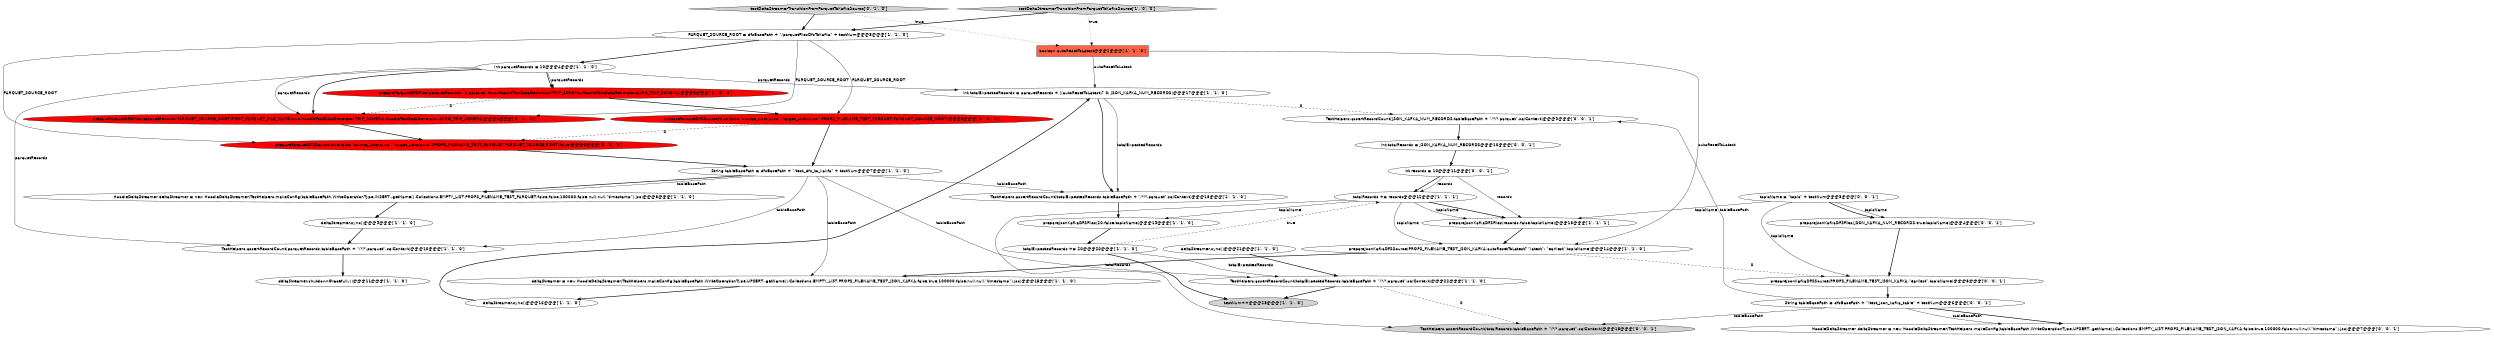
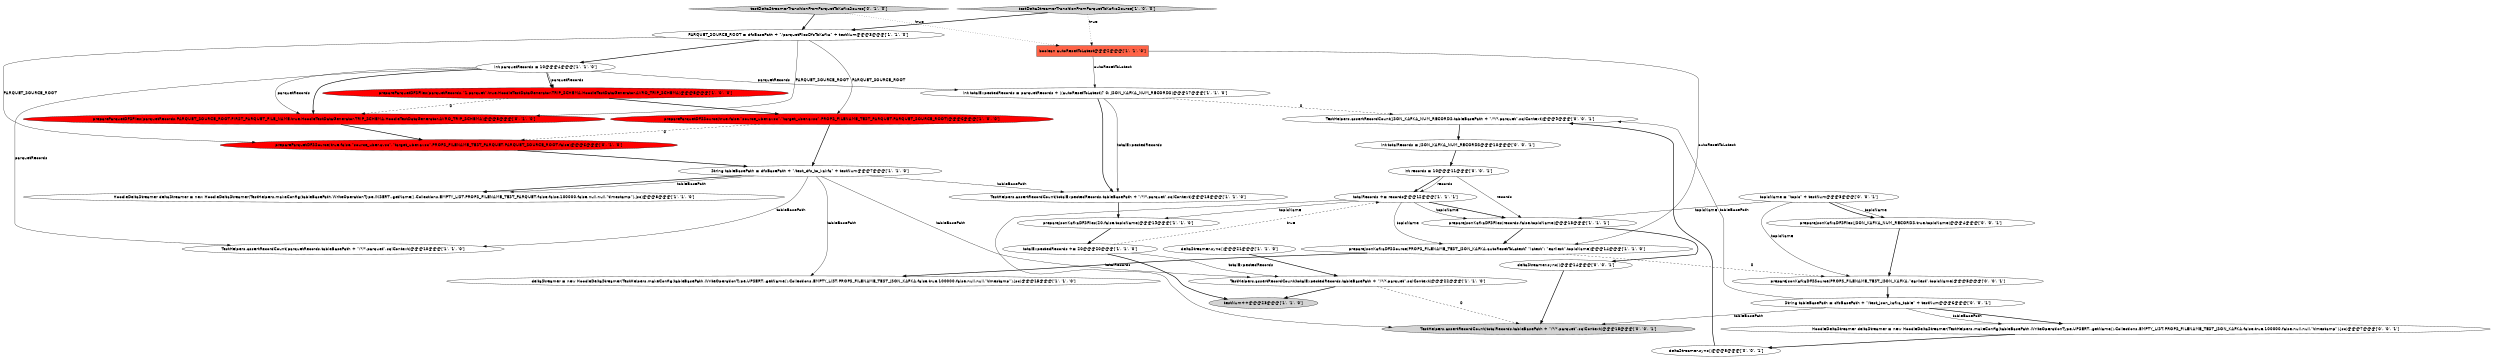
node "deltaStreamer.sync()@@@9@@@['1', '1', '0']": removed
node "deltaStreamer.sync()@@@14@@@['0', '0', '1']": added
node "deltaStreamer.shutdownGracefully()@@@11@@@['1', '1', '0']": removed
node "deltaStreamer.sync()@@@16@@@['1', '1', '0']": removed
node "deltaStreamer.sync()@@@8@@@['0', '0', '1']": added
